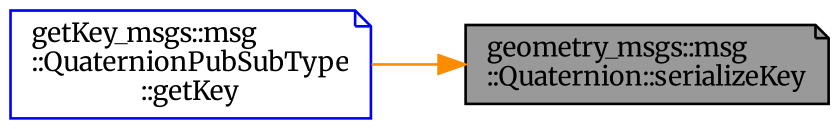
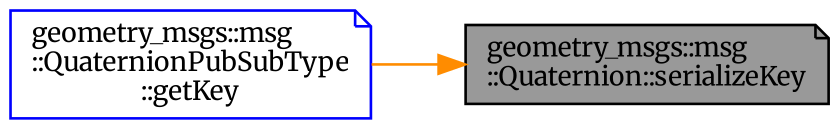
node "getKey_msgs::msg ::QuaternionPubSubType ::getKey": label "getKey_msgs::msg ::QuaternionPubSubType ::getKey" -> "geometry_msgs::msg ::QuaternionPubSubType ::getKey"
